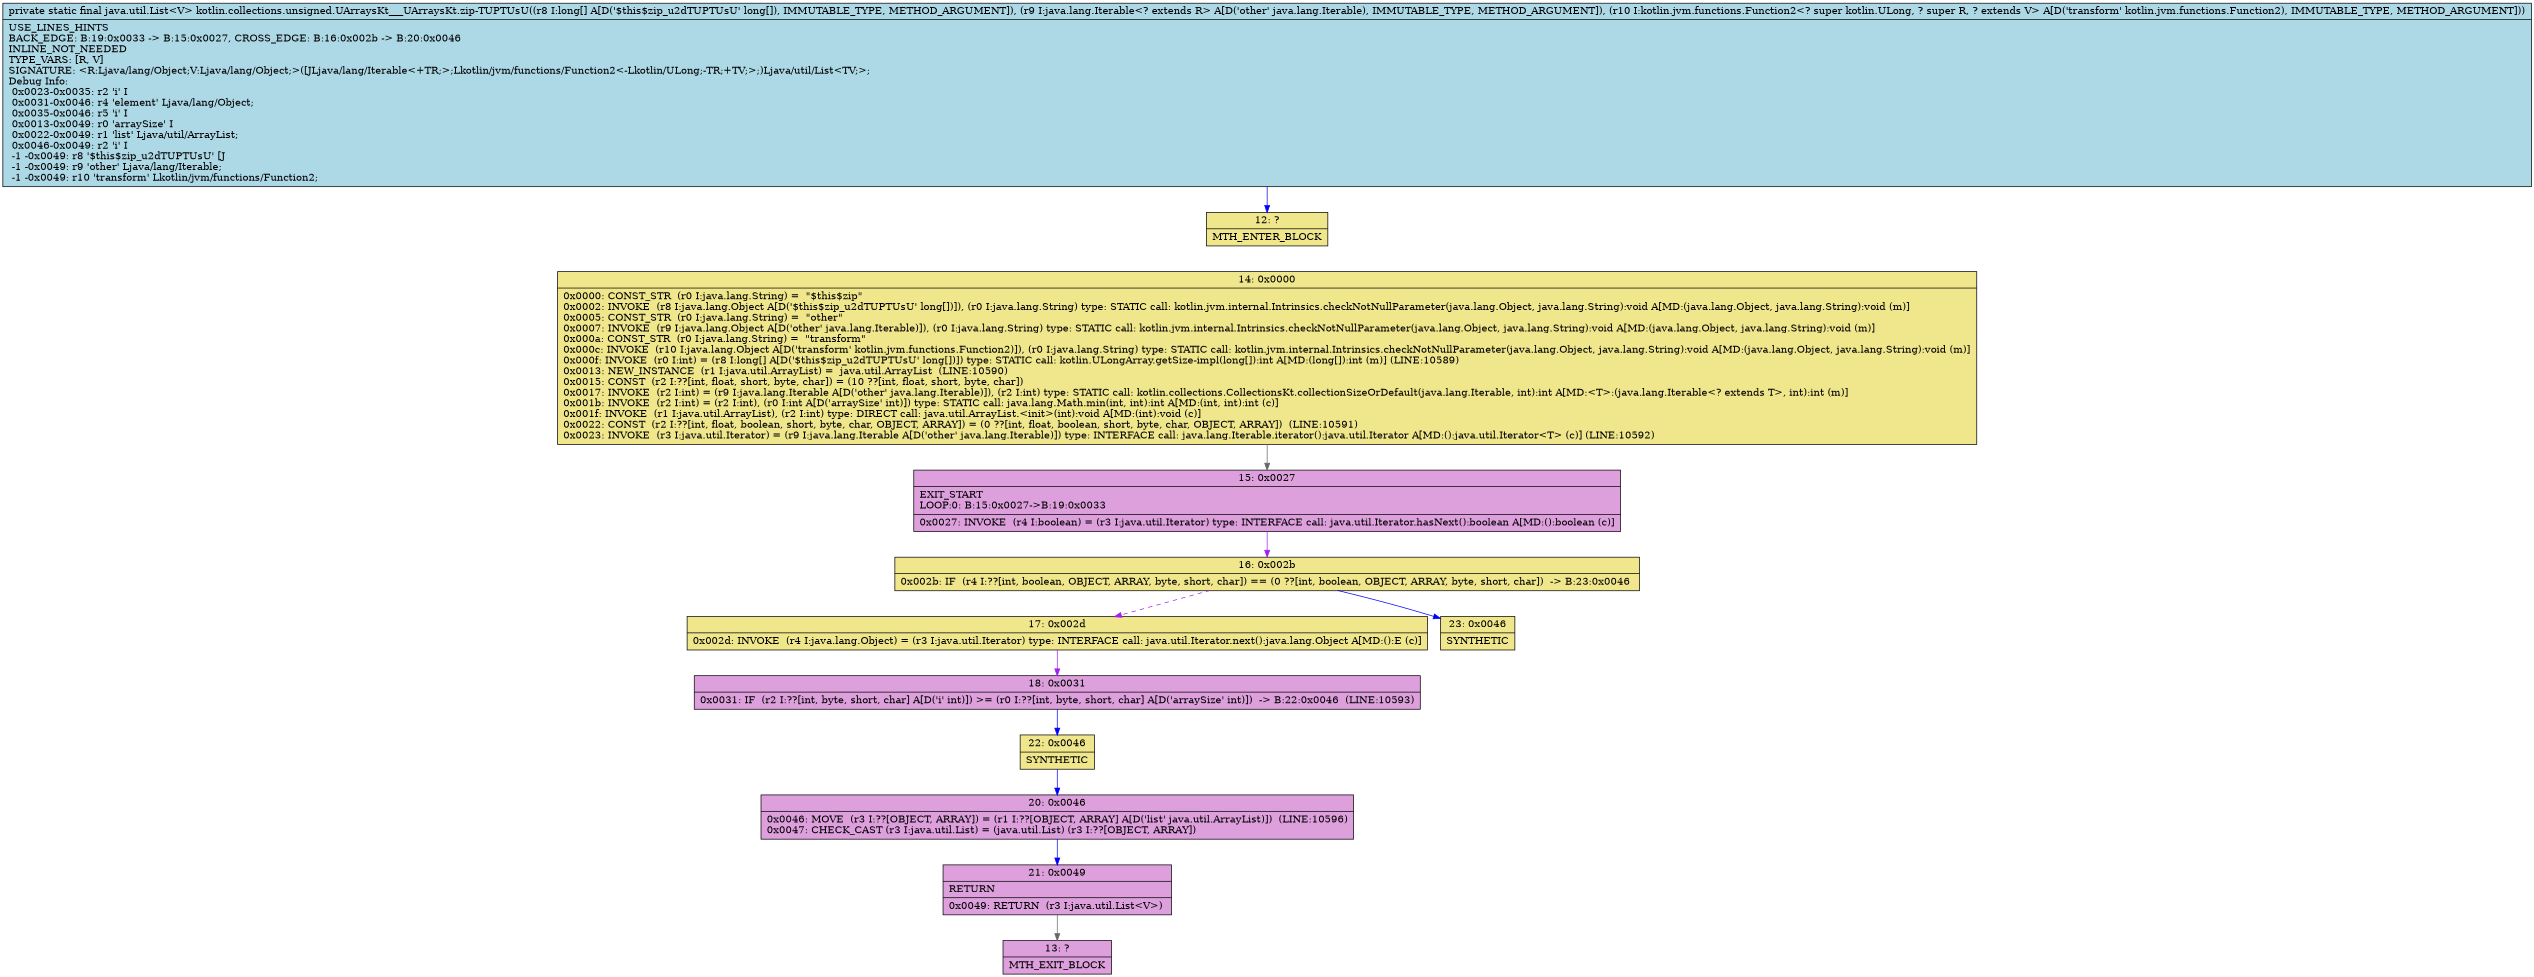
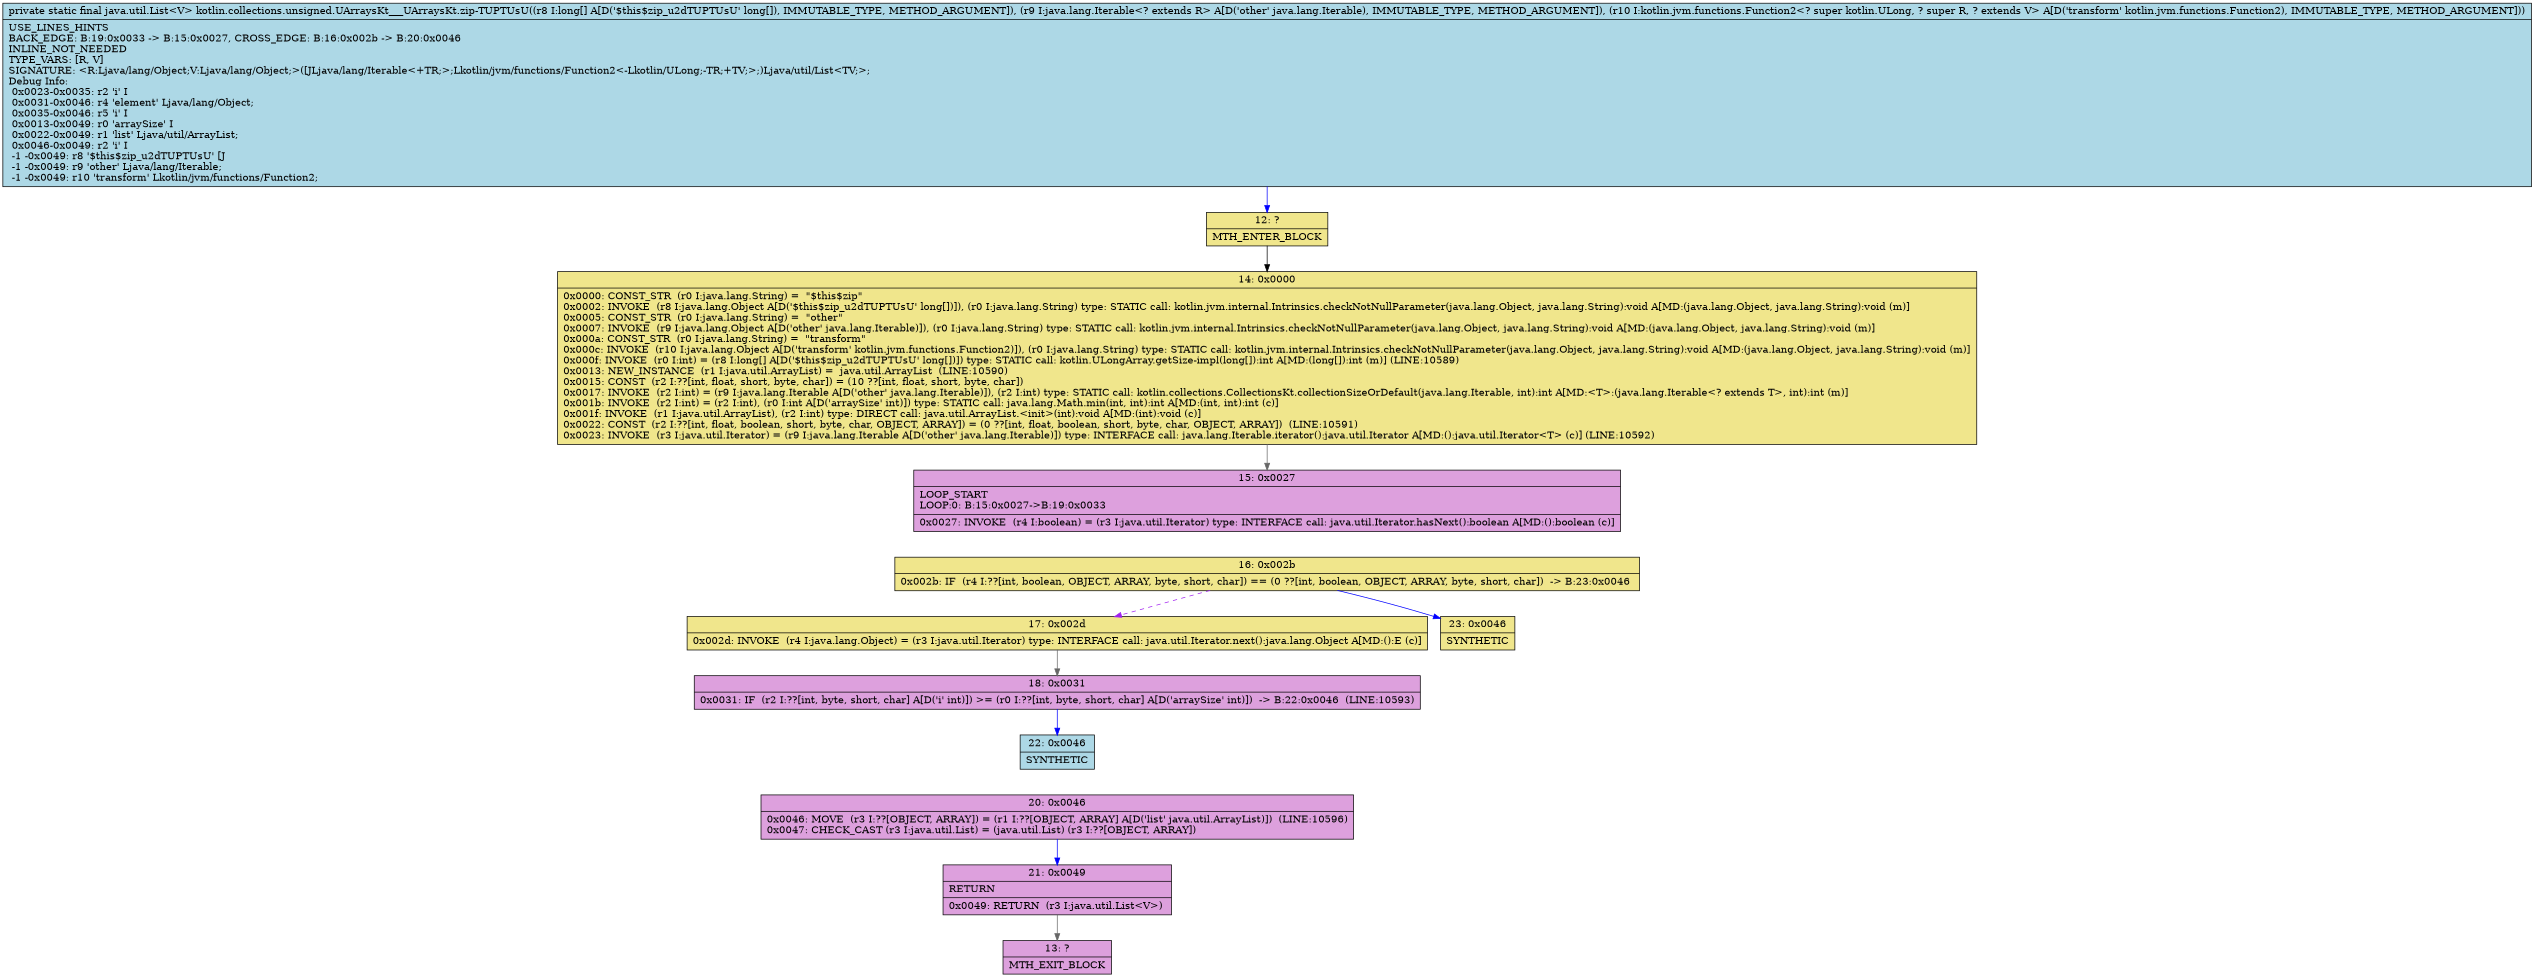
edge "12: ?" -> "14: 0x0000": added
node "15: 0x0027": text "EXIT_START" -> "LOOP_START"
edge "15: 0x0027" -> "16: 0x002b": removed
edge "17: 0x002d" -> "18: 0x0031": color purple -> gray40
node "22: 0x0046": fillcolor khaki -> lightblue
edge "22: 0x0046" -> "20: 0x0046": removed
